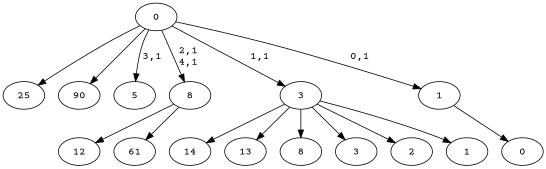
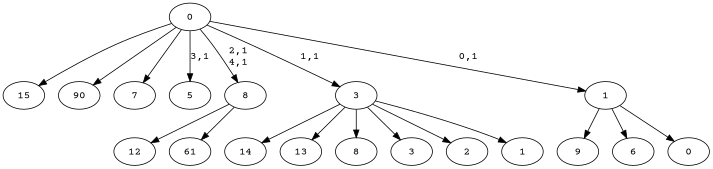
node "25": label "25" -> "15"
node "7": added
node "9": added
node "6": added
